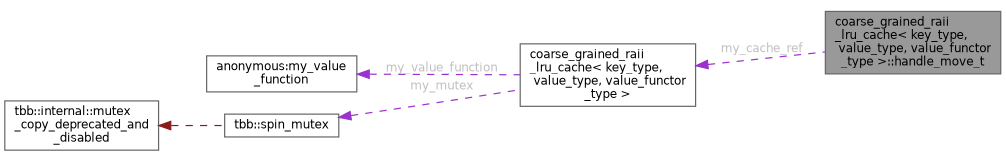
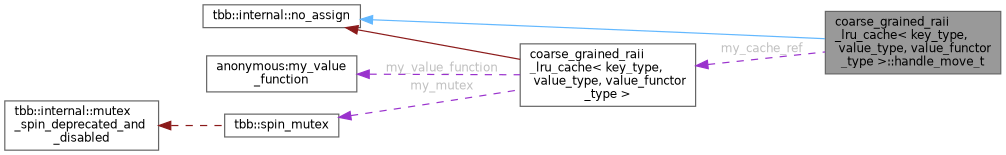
node "tbb::internal::no_assign": added
node "tbb::internal::mutex _copy_deprecated_and _disabled": label "tbb::internal::mutex _copy_deprecated_and _disabled" -> "tbb::internal::mutex _spin_deprecated_and _disabled"
